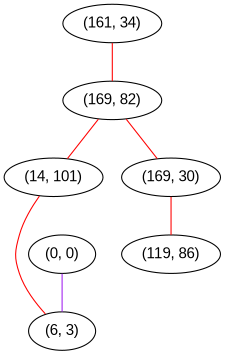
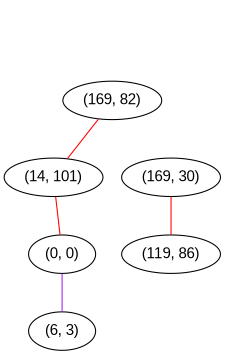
node "(161, 34)": removed
edge "(169, 82)" -- "(169, 30)": removed
edge "(14, 101)" -- "(6, 3)": now "(14, 101)" -- "(0, 0)"
